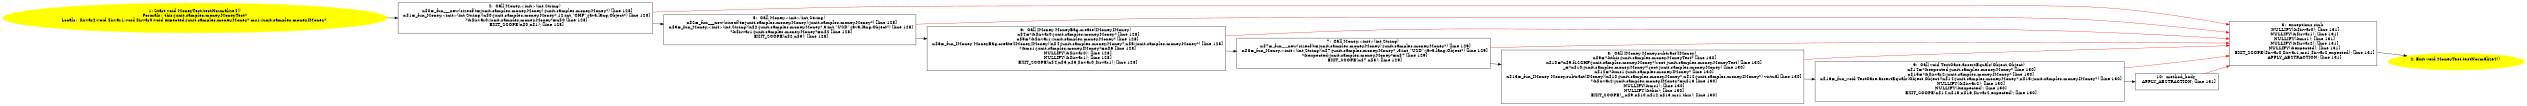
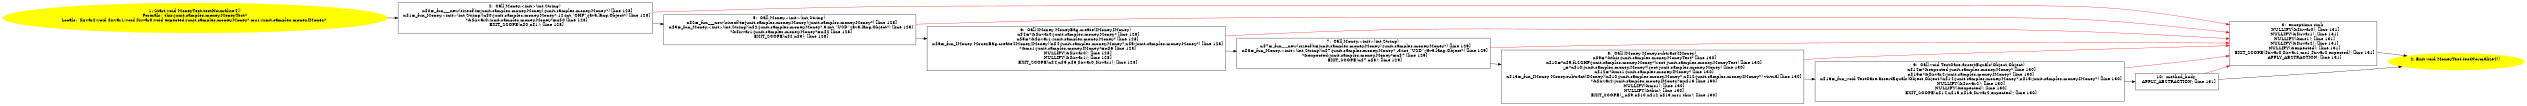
edge "10:  method_body APPLY_ABSTRACTION; [line 131]" -> "2: Exit void MoneyTest.testNormalize4()": added
